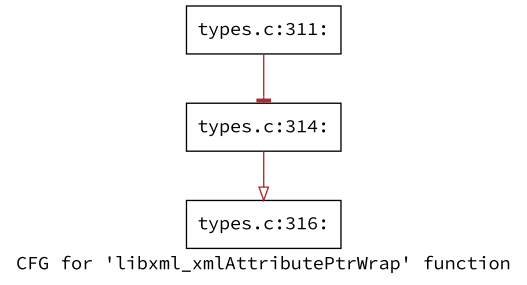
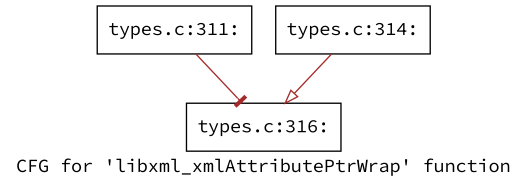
edge "types.c:311:" -> "types.c:314:": now "types.c:311:" -> "types.c:316:"
